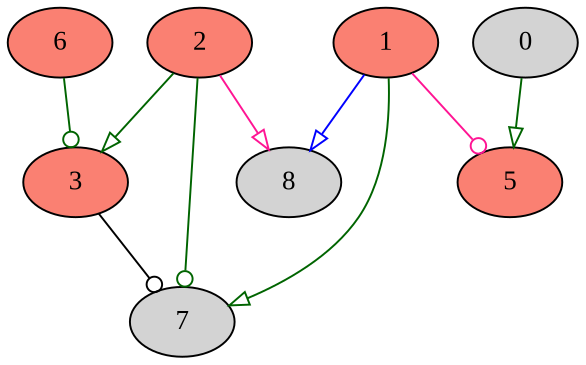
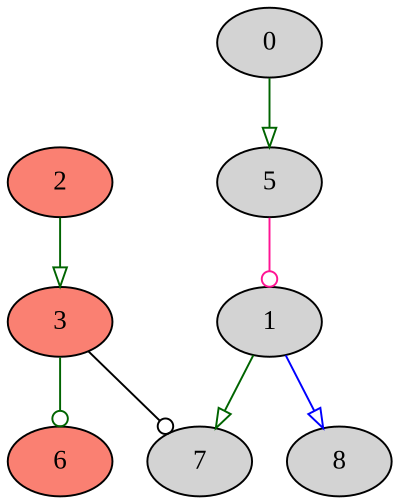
node "1": fillcolor salmon -> lightgrey
edge "2" -> "8": removed
edge "6" -> "3": reversed
edge "1" -> "5": reversed
edge "2" -> "7": removed
node "5": fillcolor salmon -> lightgrey
